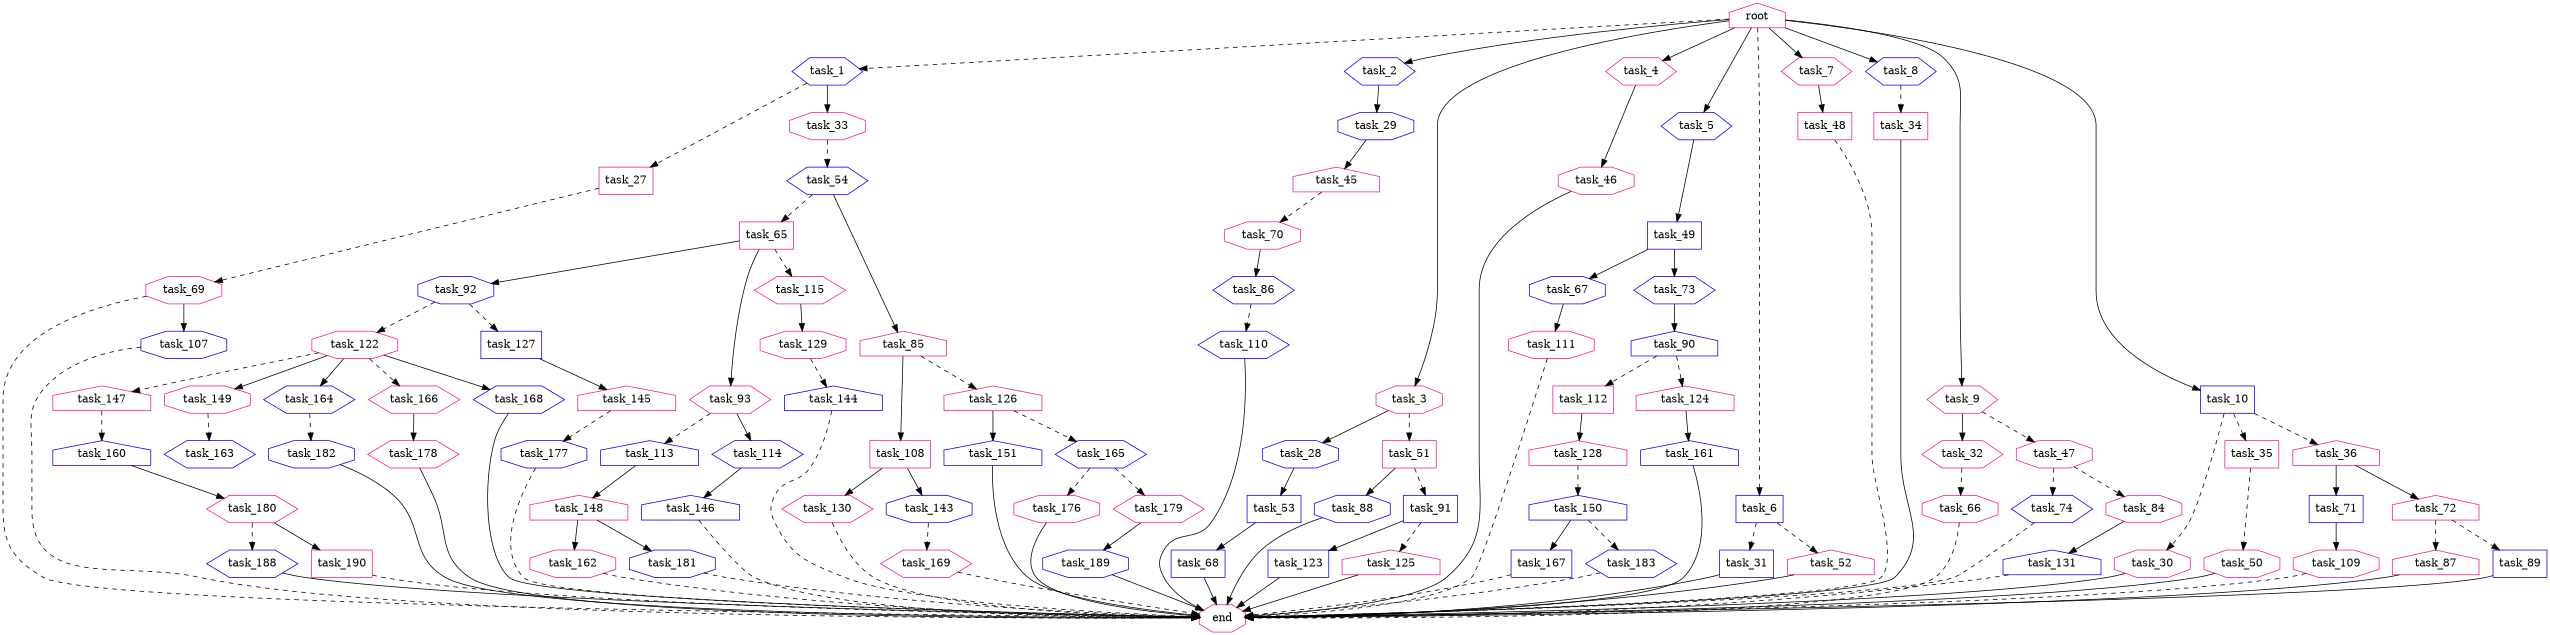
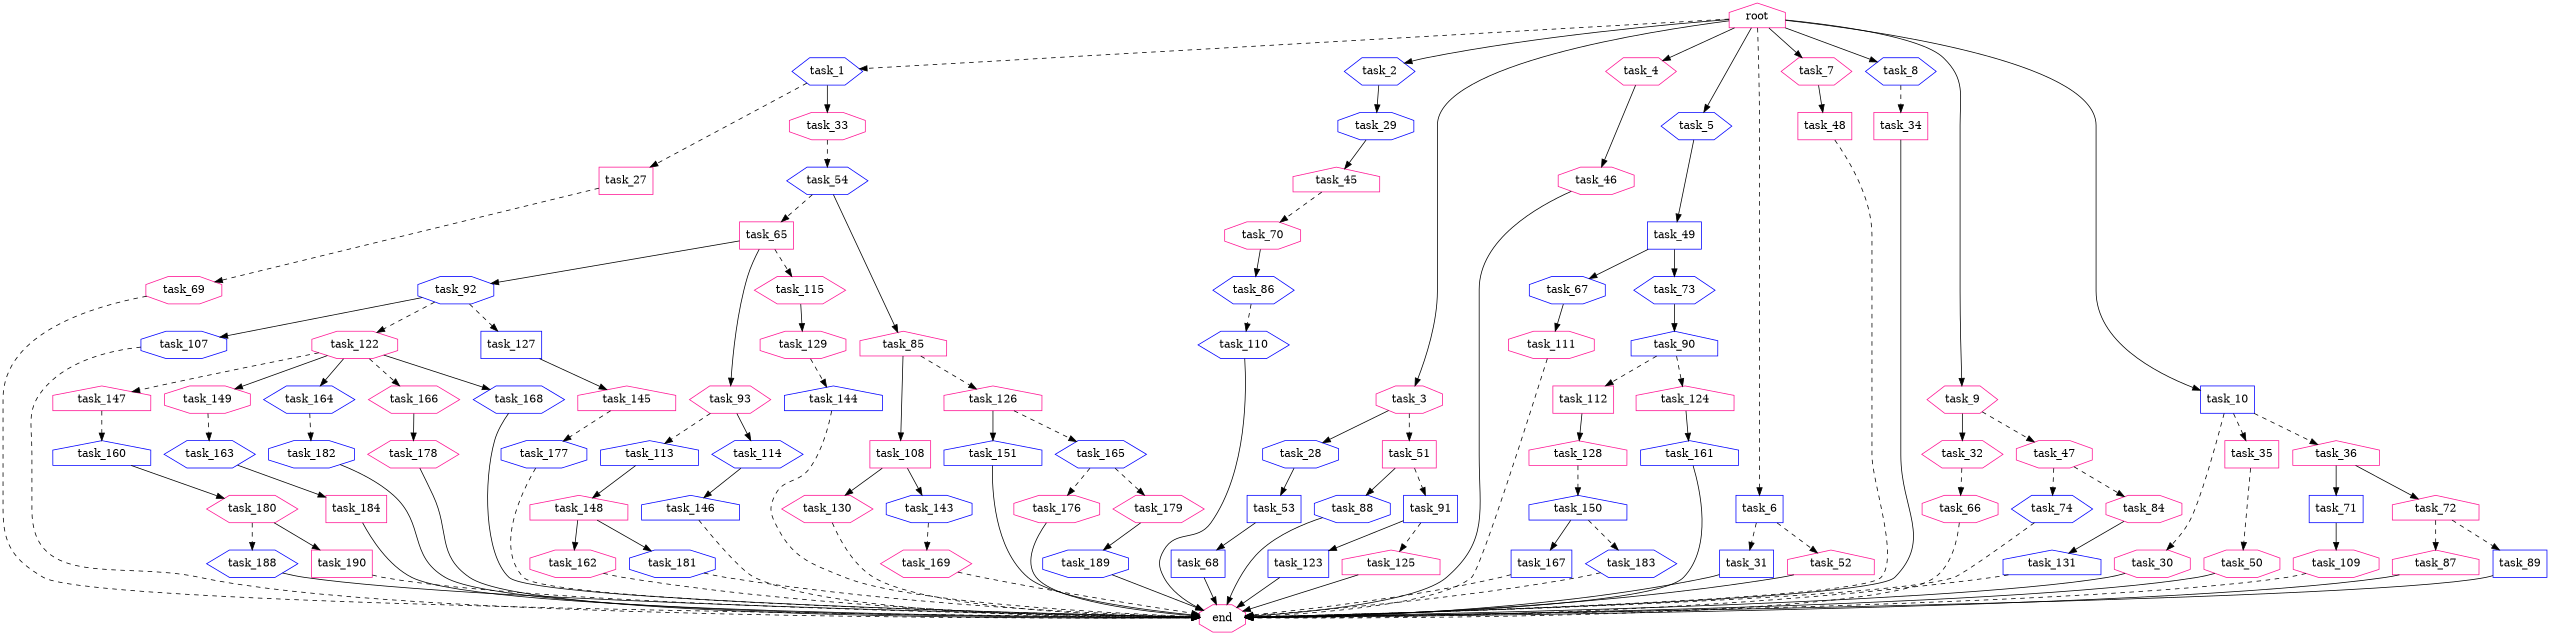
edge "task_69" -> "task_107": now "task_92" -> "task_107"
node "task_184": added
